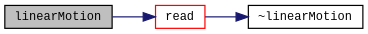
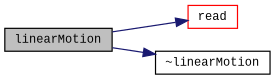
edge "read" -> "~linearMotion": now "linearMotion" -> "~linearMotion"
